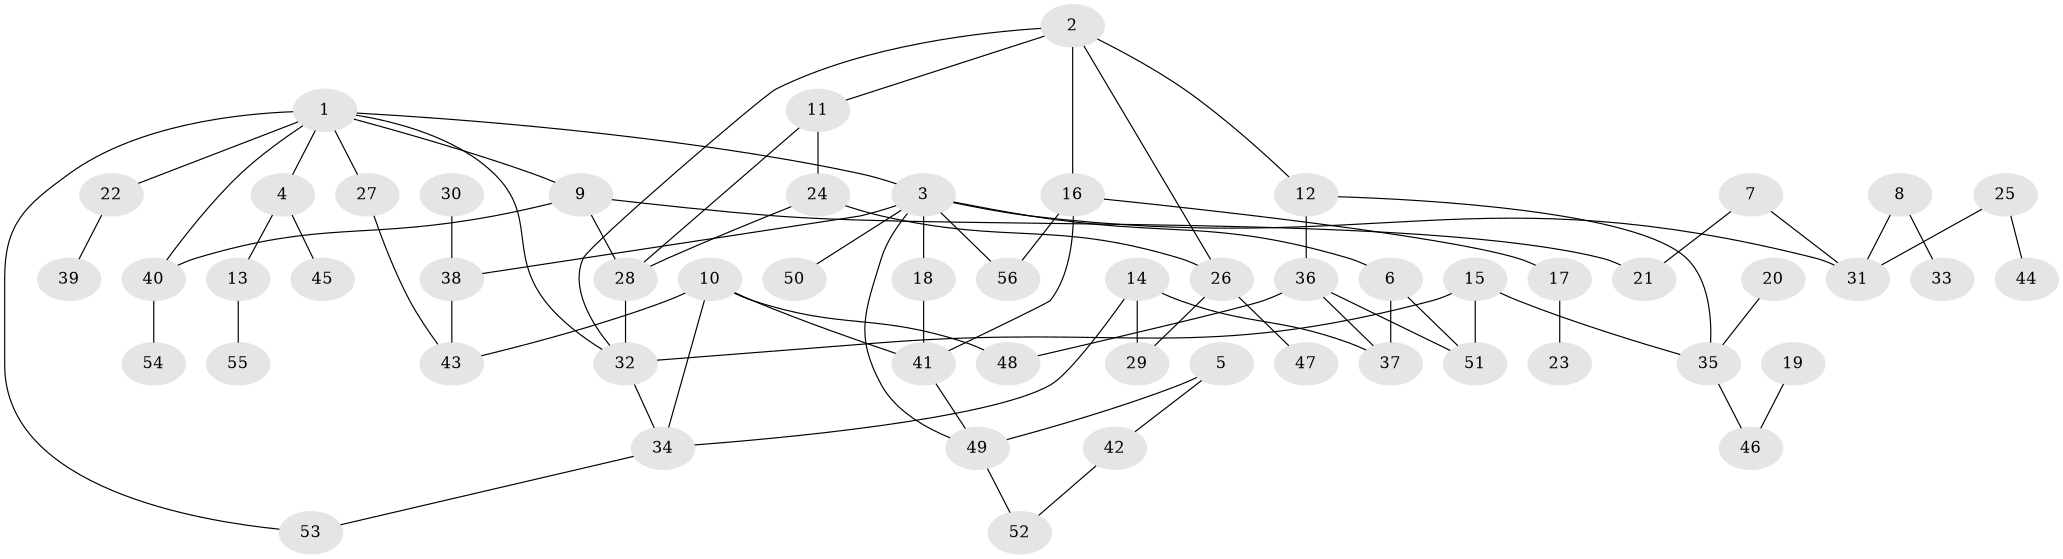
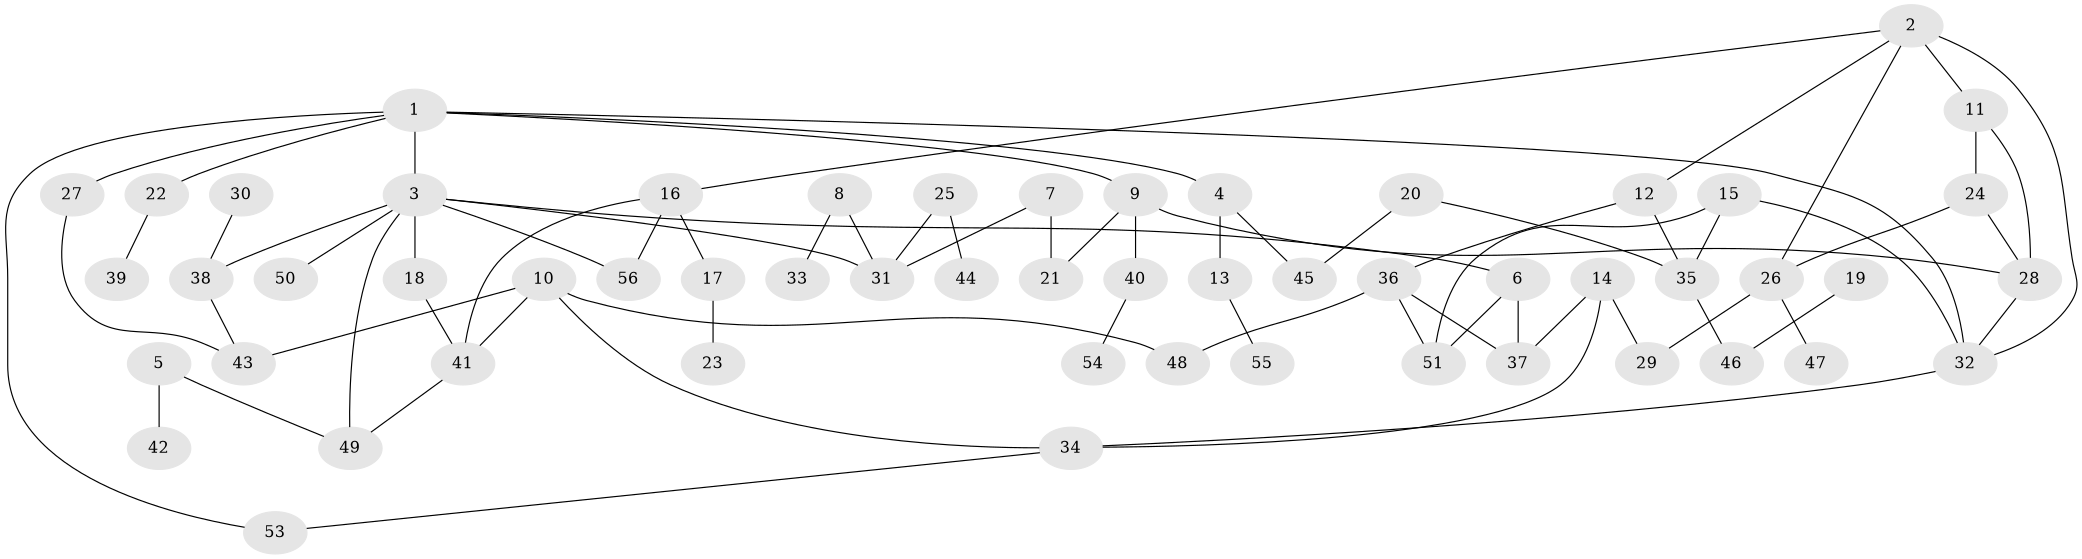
edge "1" -- "40": removed
edge "20" -- "45": added
node "52": removed
